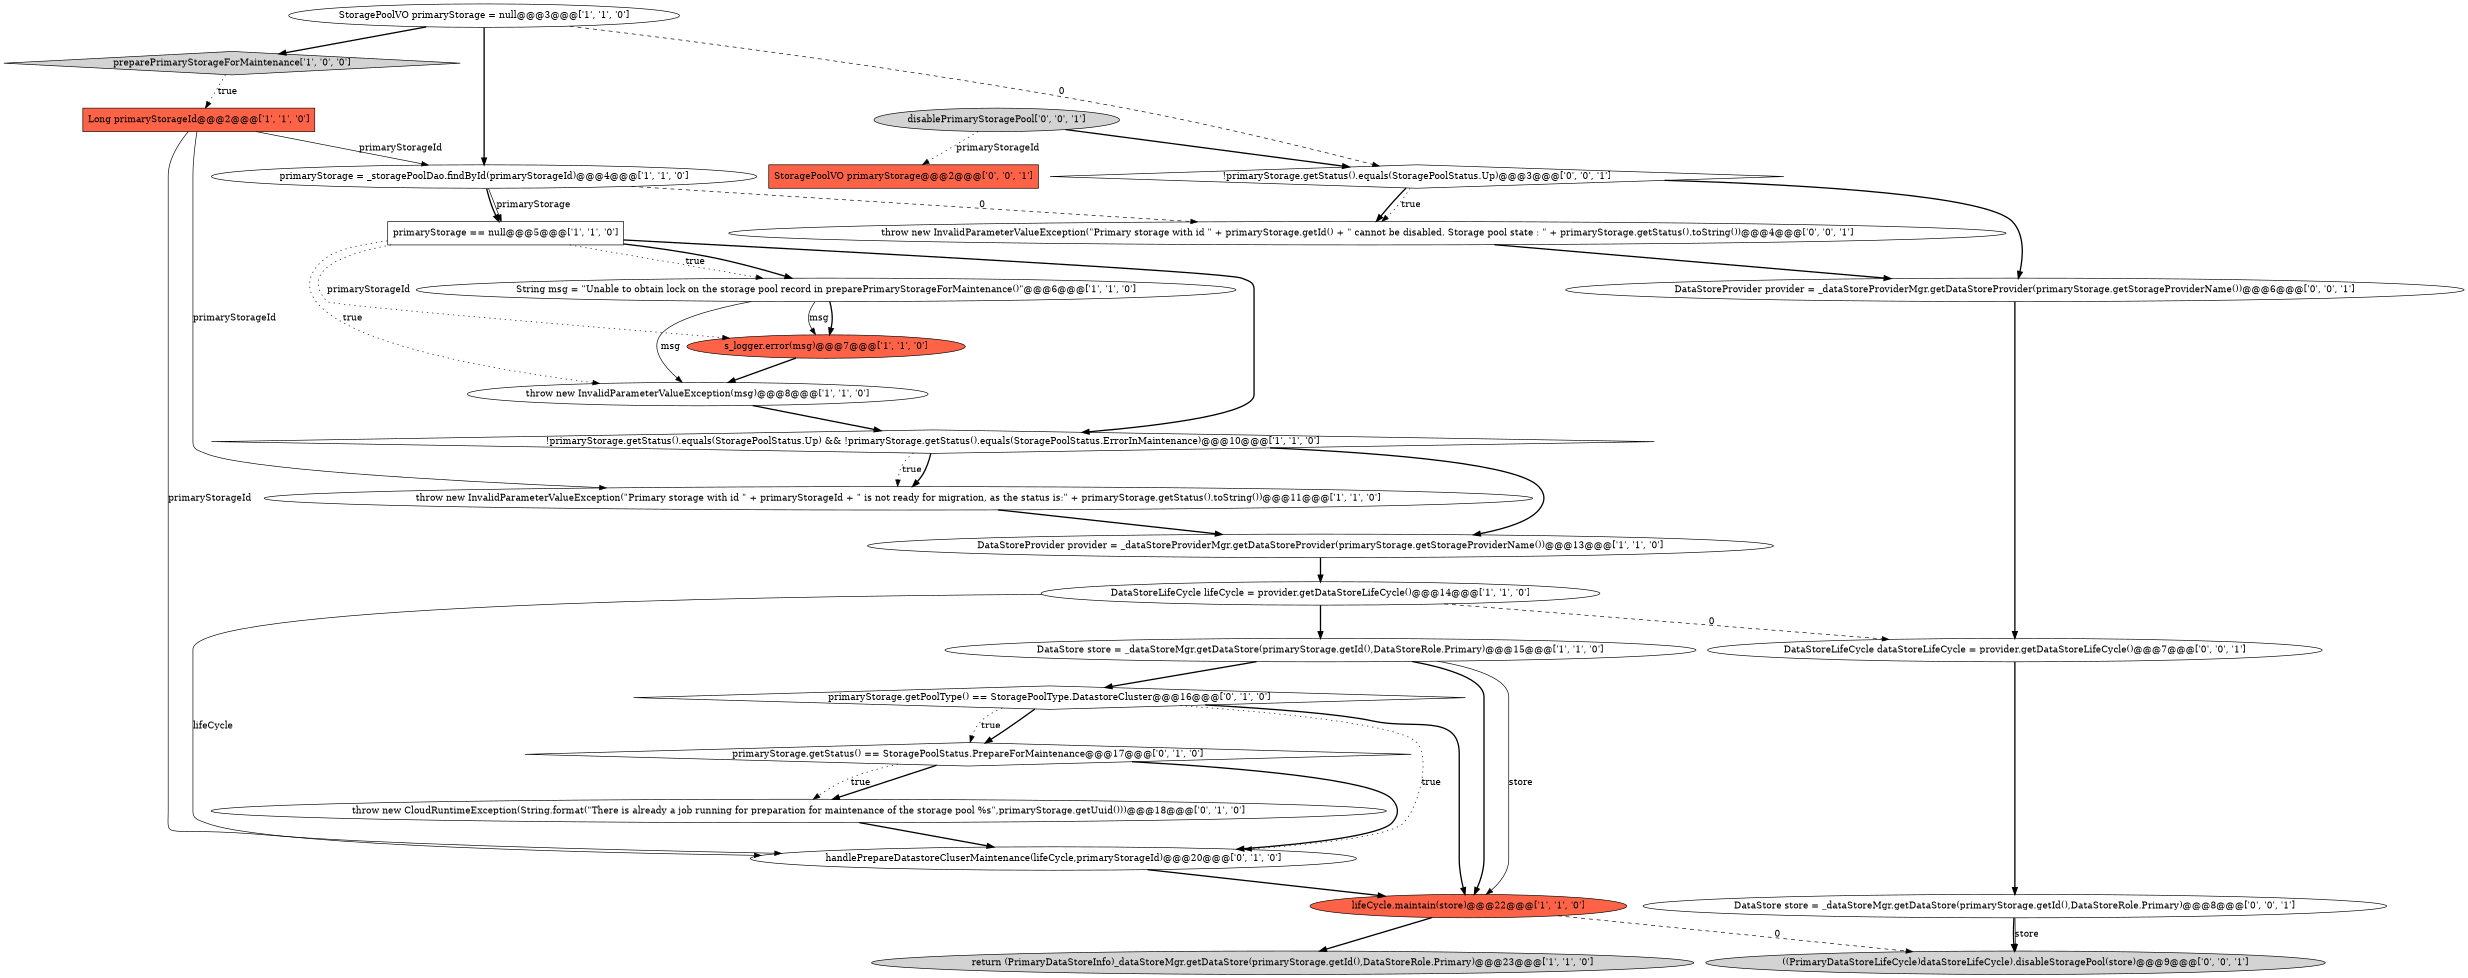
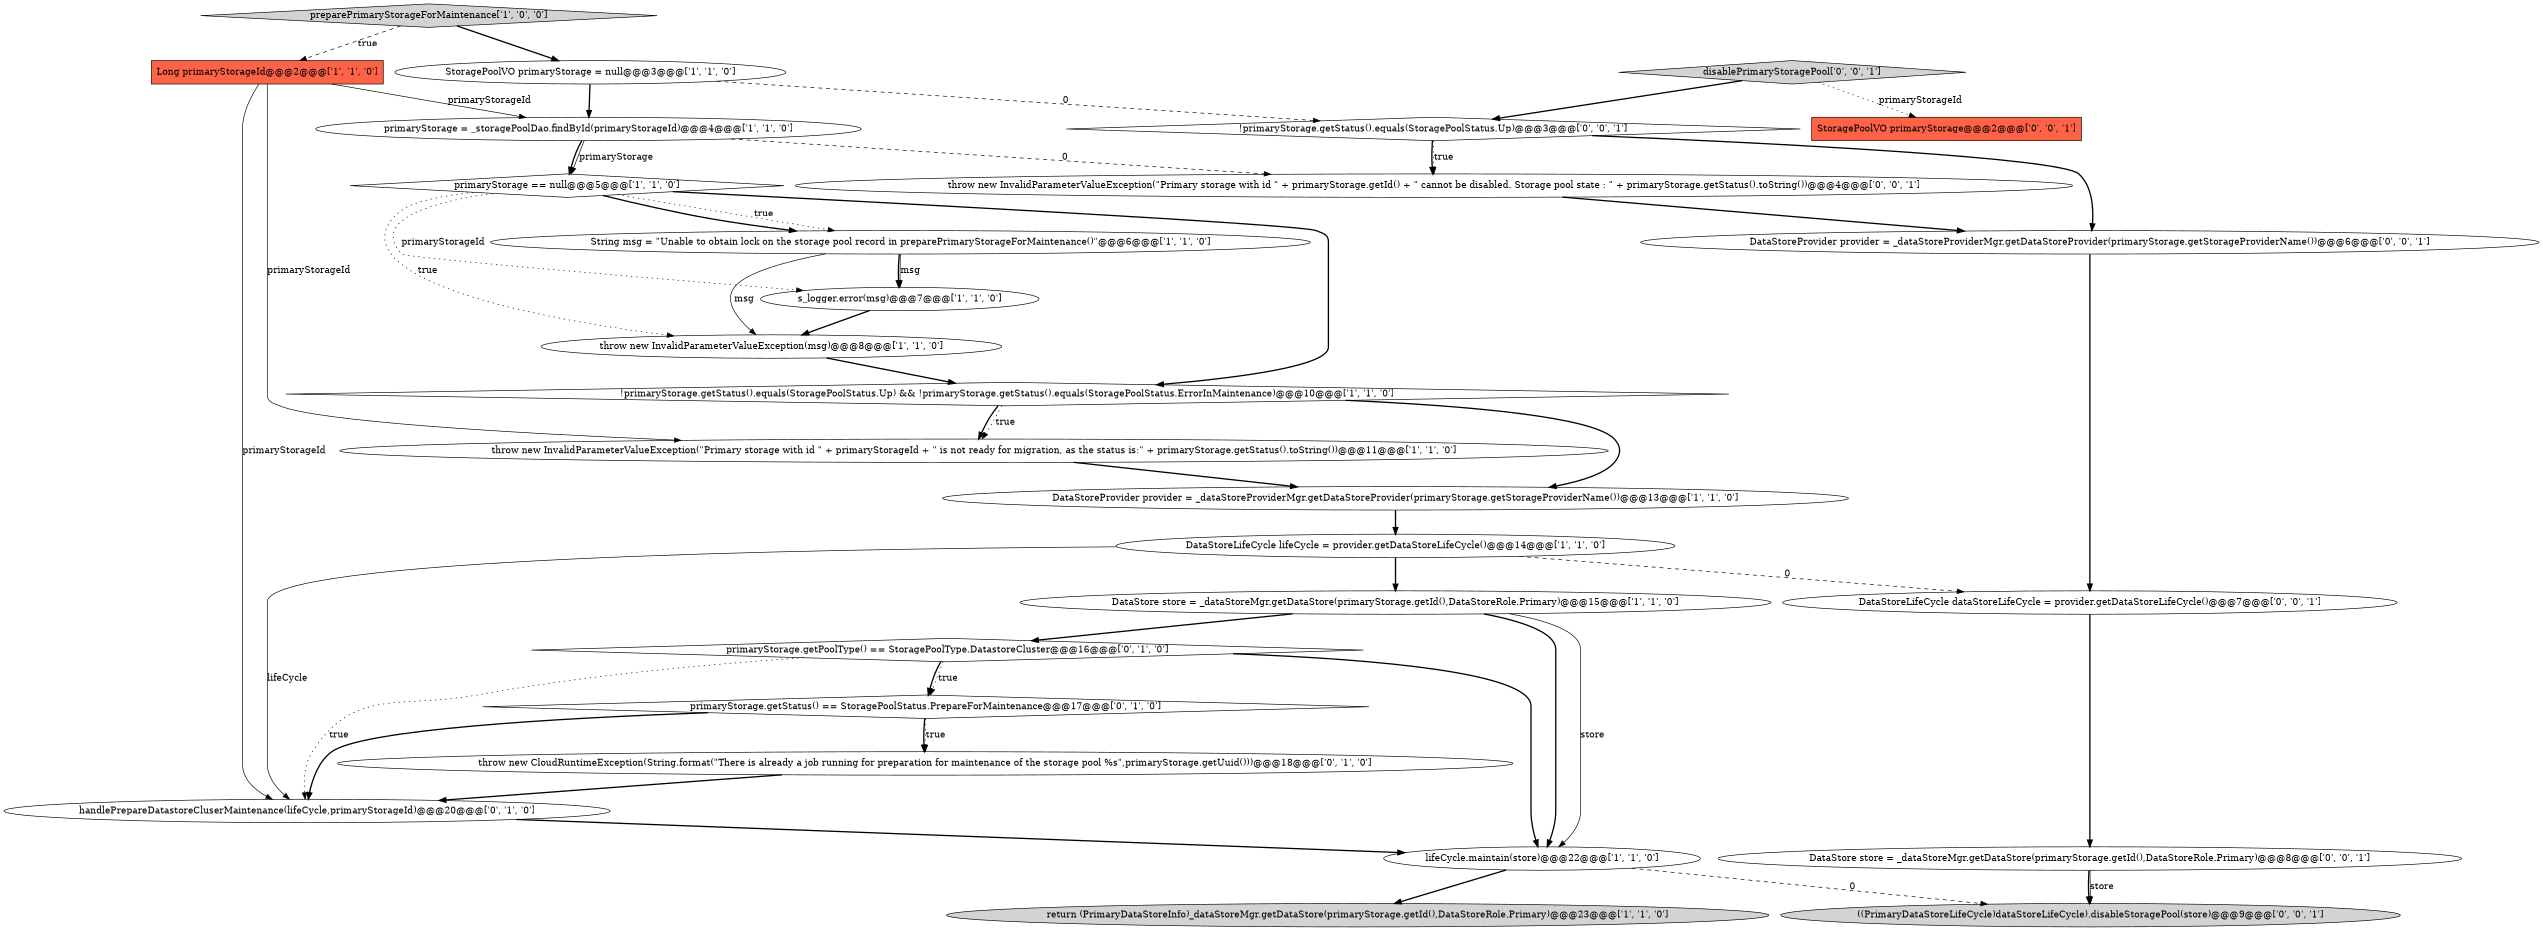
edge "StoragePoolVO primaryStorage = null@@@3@@@['1', '1', '0']" -> "preparePrimaryStorageForMaintenance['1', '0', '0']": reversed
edge "preparePrimaryStorageForMaintenance['1', '0', '0']" -> "Long primaryStorageId@@@2@@@['1', '1', '0']": style dotted -> dashed
node "disablePrimaryStoragePool['0', '0', '1']": shape ellipse -> diamond
node "primaryStorage == null@@@5@@@['1', '1', '0']": shape box -> diamond
node "s_logger.error(msg)@@@7@@@['1', '1', '0']": fillcolor tomato -> white
node "lifeCycle.maintain(store)@@@22@@@['1', '1', '0']": fillcolor tomato -> white
